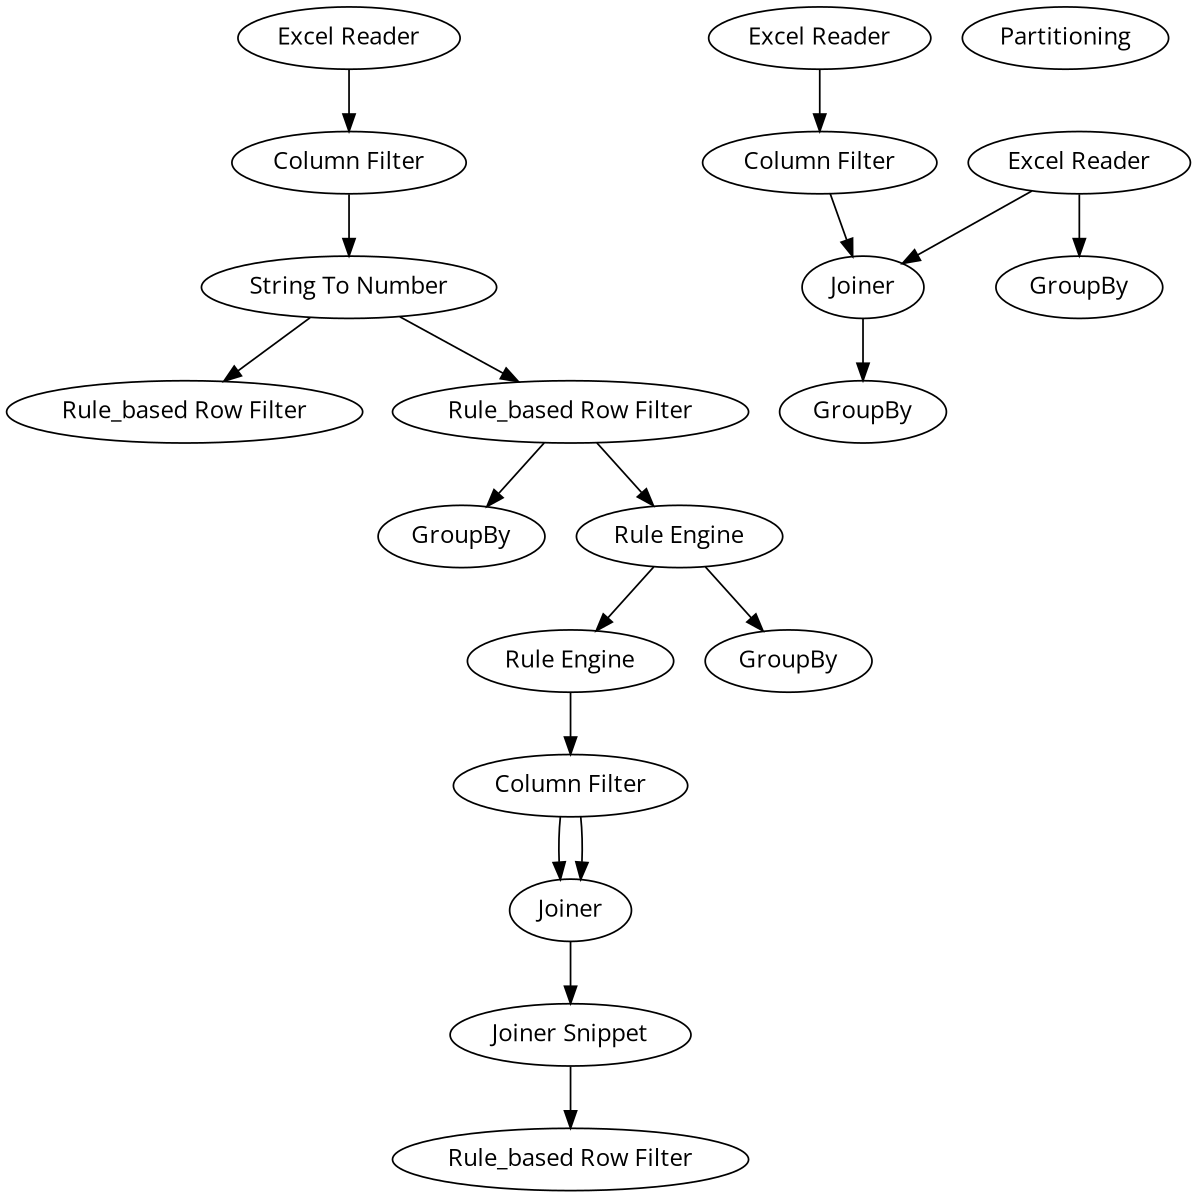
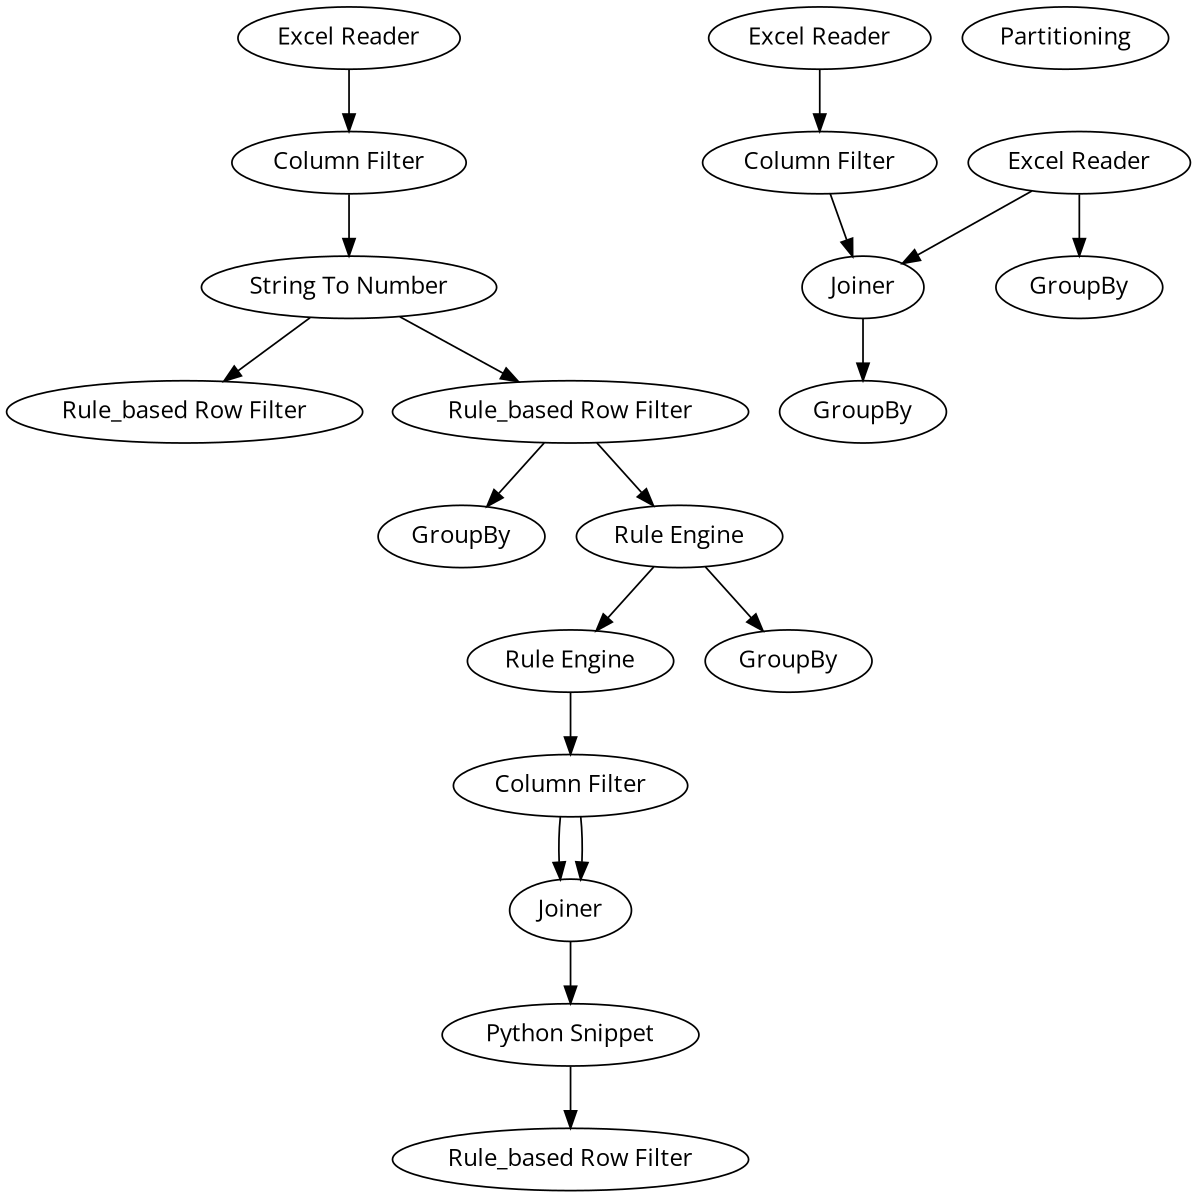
node "Joiner Snippet": label "Joiner Snippet" -> "Python Snippet"
